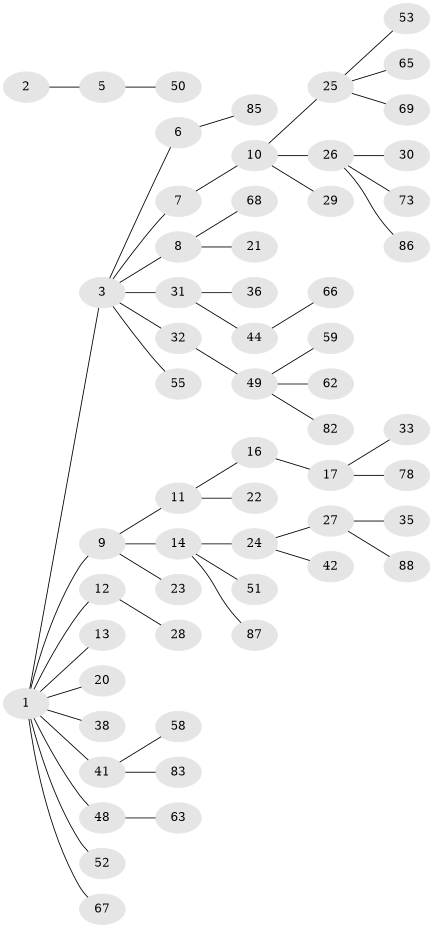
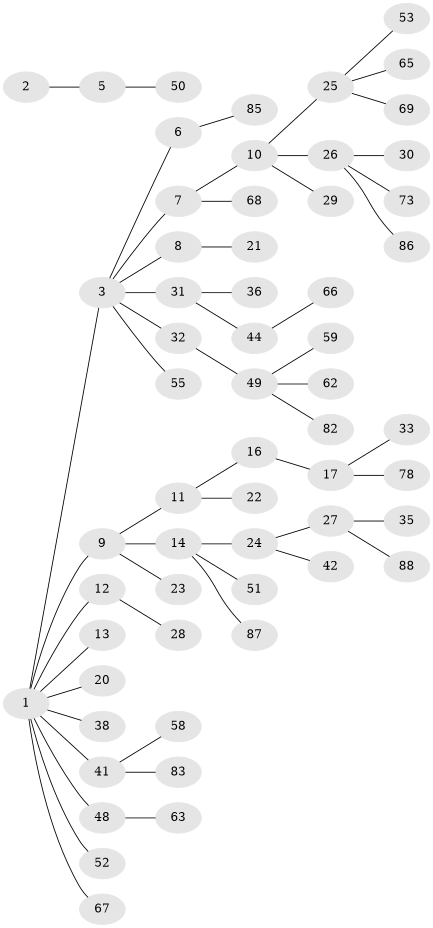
edge "68" -- "8": now "68" -- "7"
